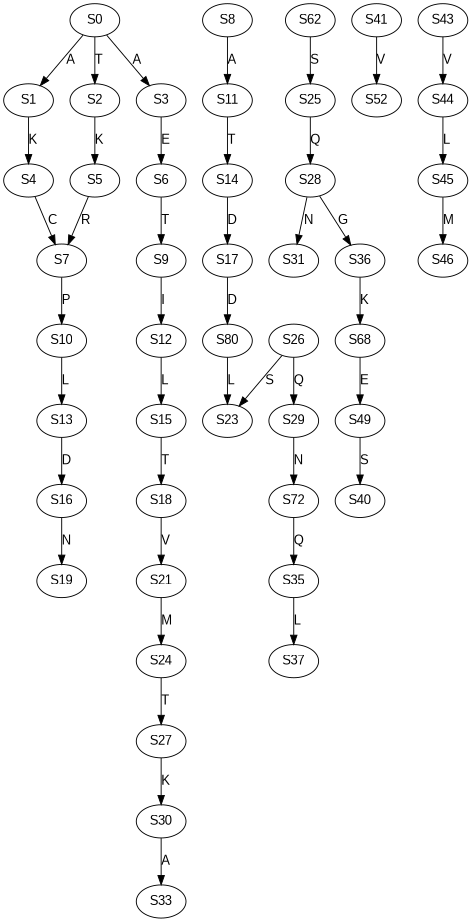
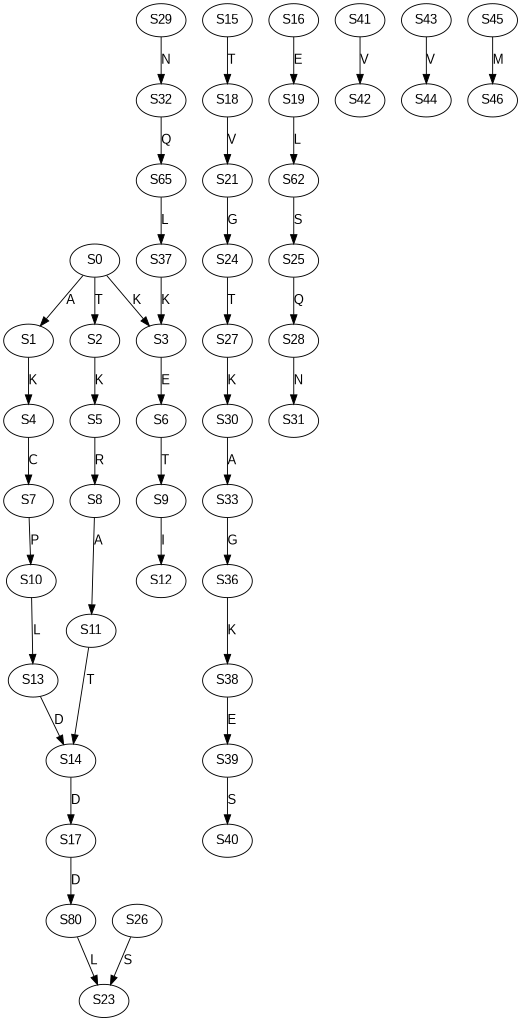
edge "S0" -> "S3": label "A" -> "K"
node "S52": label "S52" -> "S42"
edge "S19" -> "S62": added, label "L"
edge "S44" -> "S45": removed, label "L"
edge "S5" -> "S7": now "S5" -> "S8"
edge "S28" -> "S36": now "S33" -> "S36"
edge "S37" -> "S3": added, label "K"
node "S68": label "S68" -> "S38"
edge "S12" -> "S15": removed, label "L"
edge "S26" -> "S29": removed, label "Q"
node "S49": label "S49" -> "S39"
edge "S13" -> "S16": now "S13" -> "S14"
node "S72": label "S72" -> "S32"
edge "S16" -> "S19": label "N" -> "E"
node "S35": label "S35" -> "S65"
edge "S21" -> "S24": label "M" -> "G"
